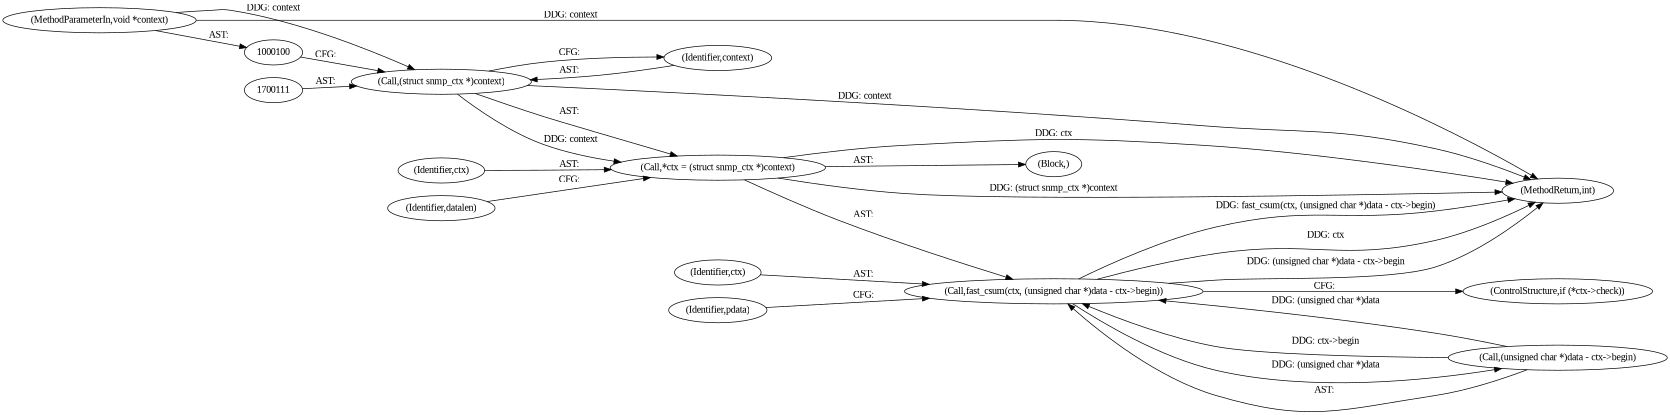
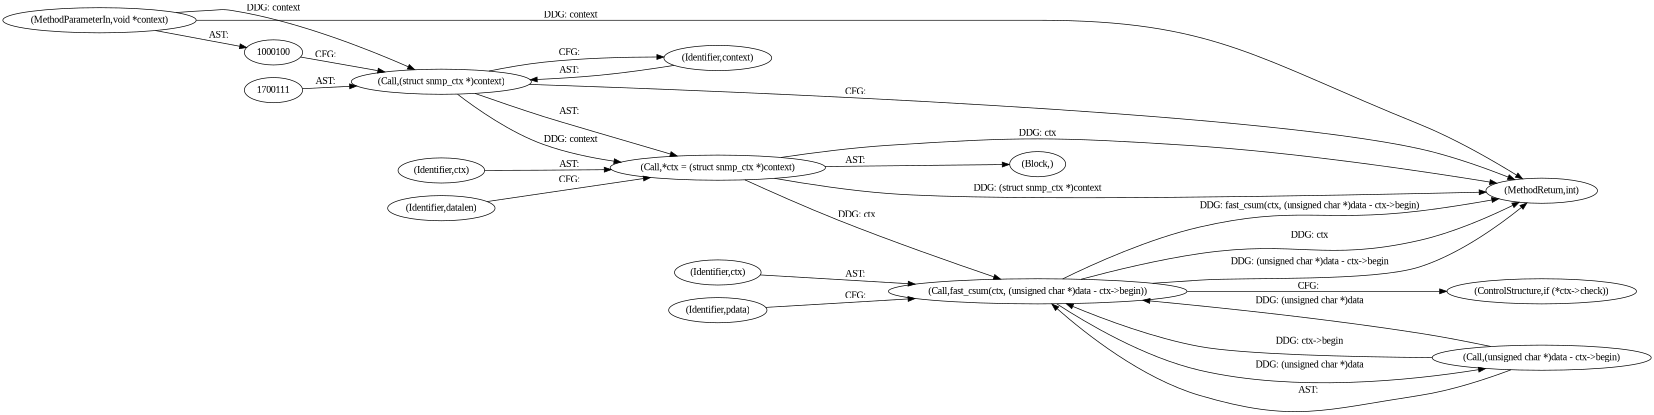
edge "(Call,(struct snmp_ctx *)context)" -> "(MethodReturn,int)": label "DDG: context" -> "CFG: "
edge "(Call,*ctx = (struct snmp_ctx *)context)" -> "(Call,fast_csum(ctx, (unsigned char *)data - ctx->begin))": label "AST: " -> "DDG: ctx"
